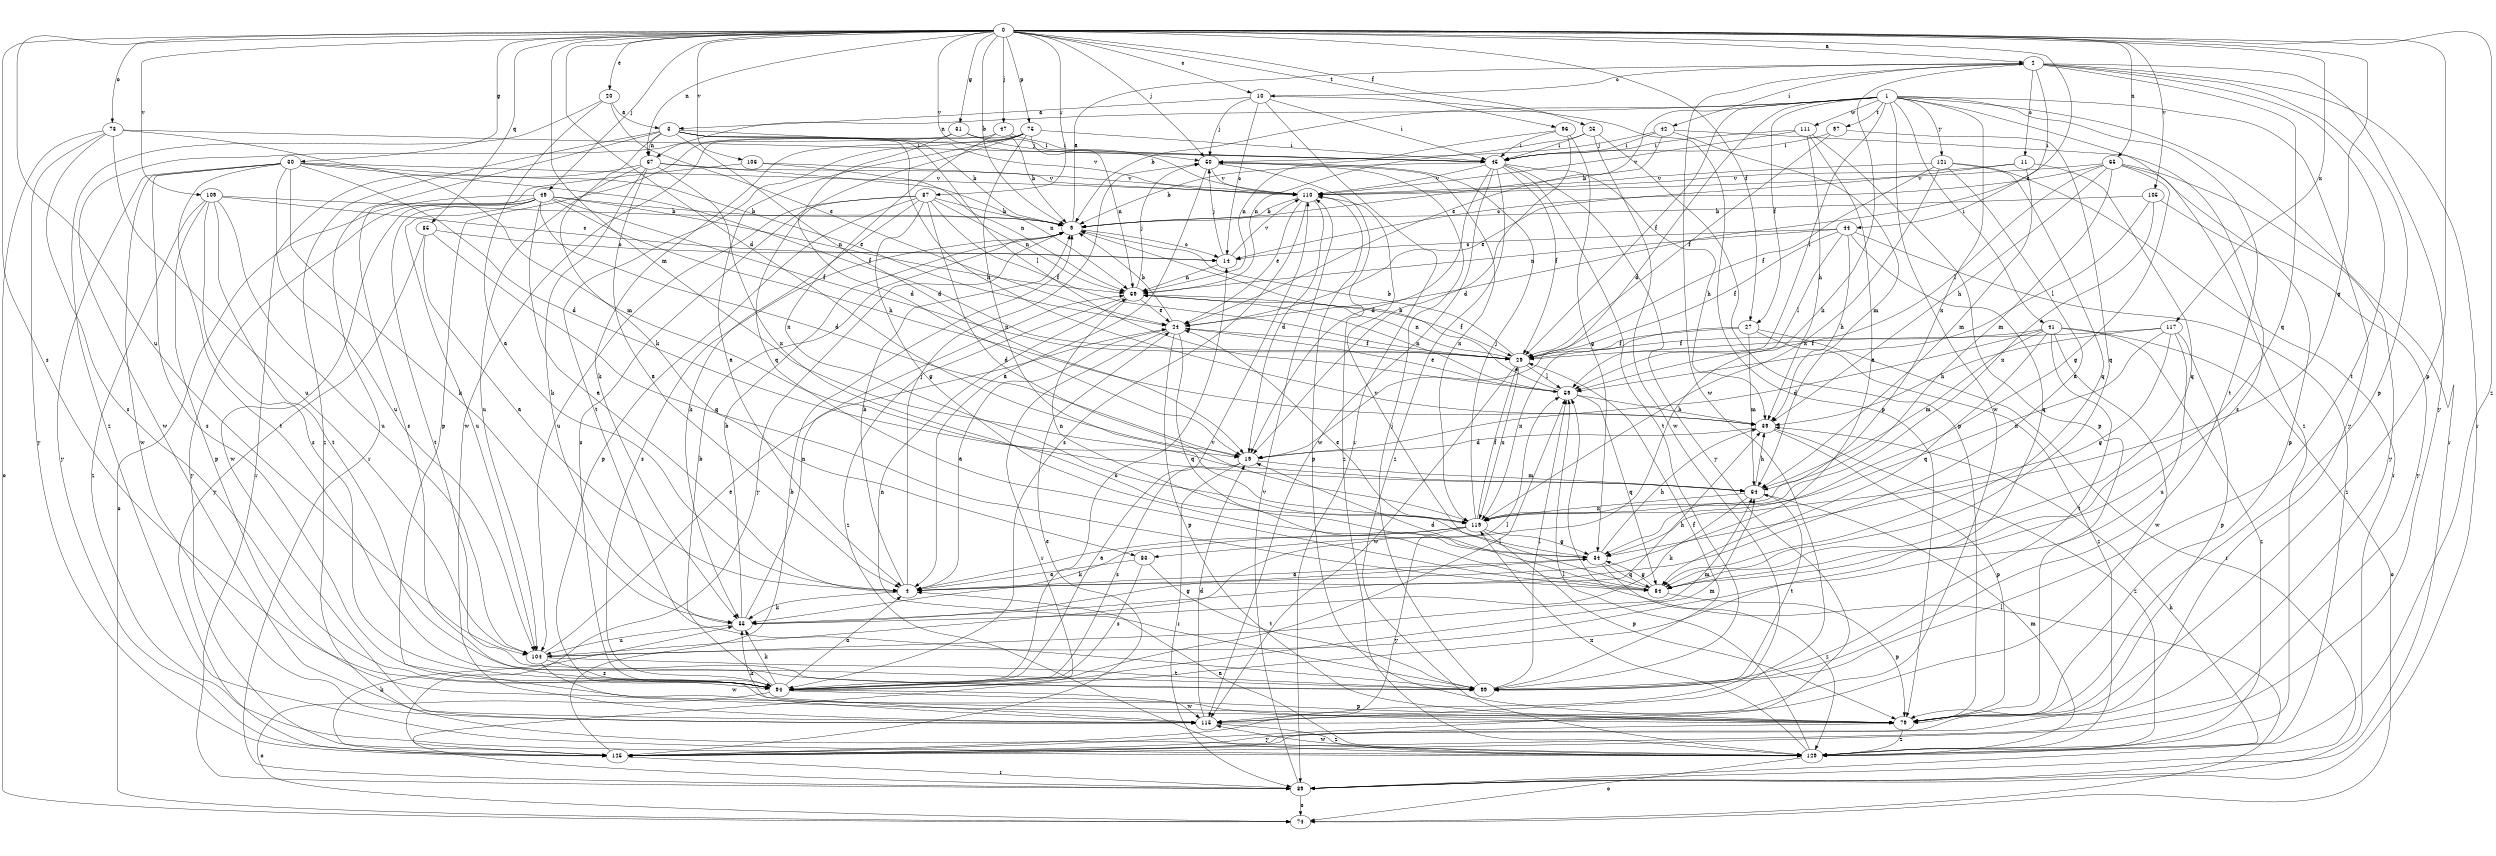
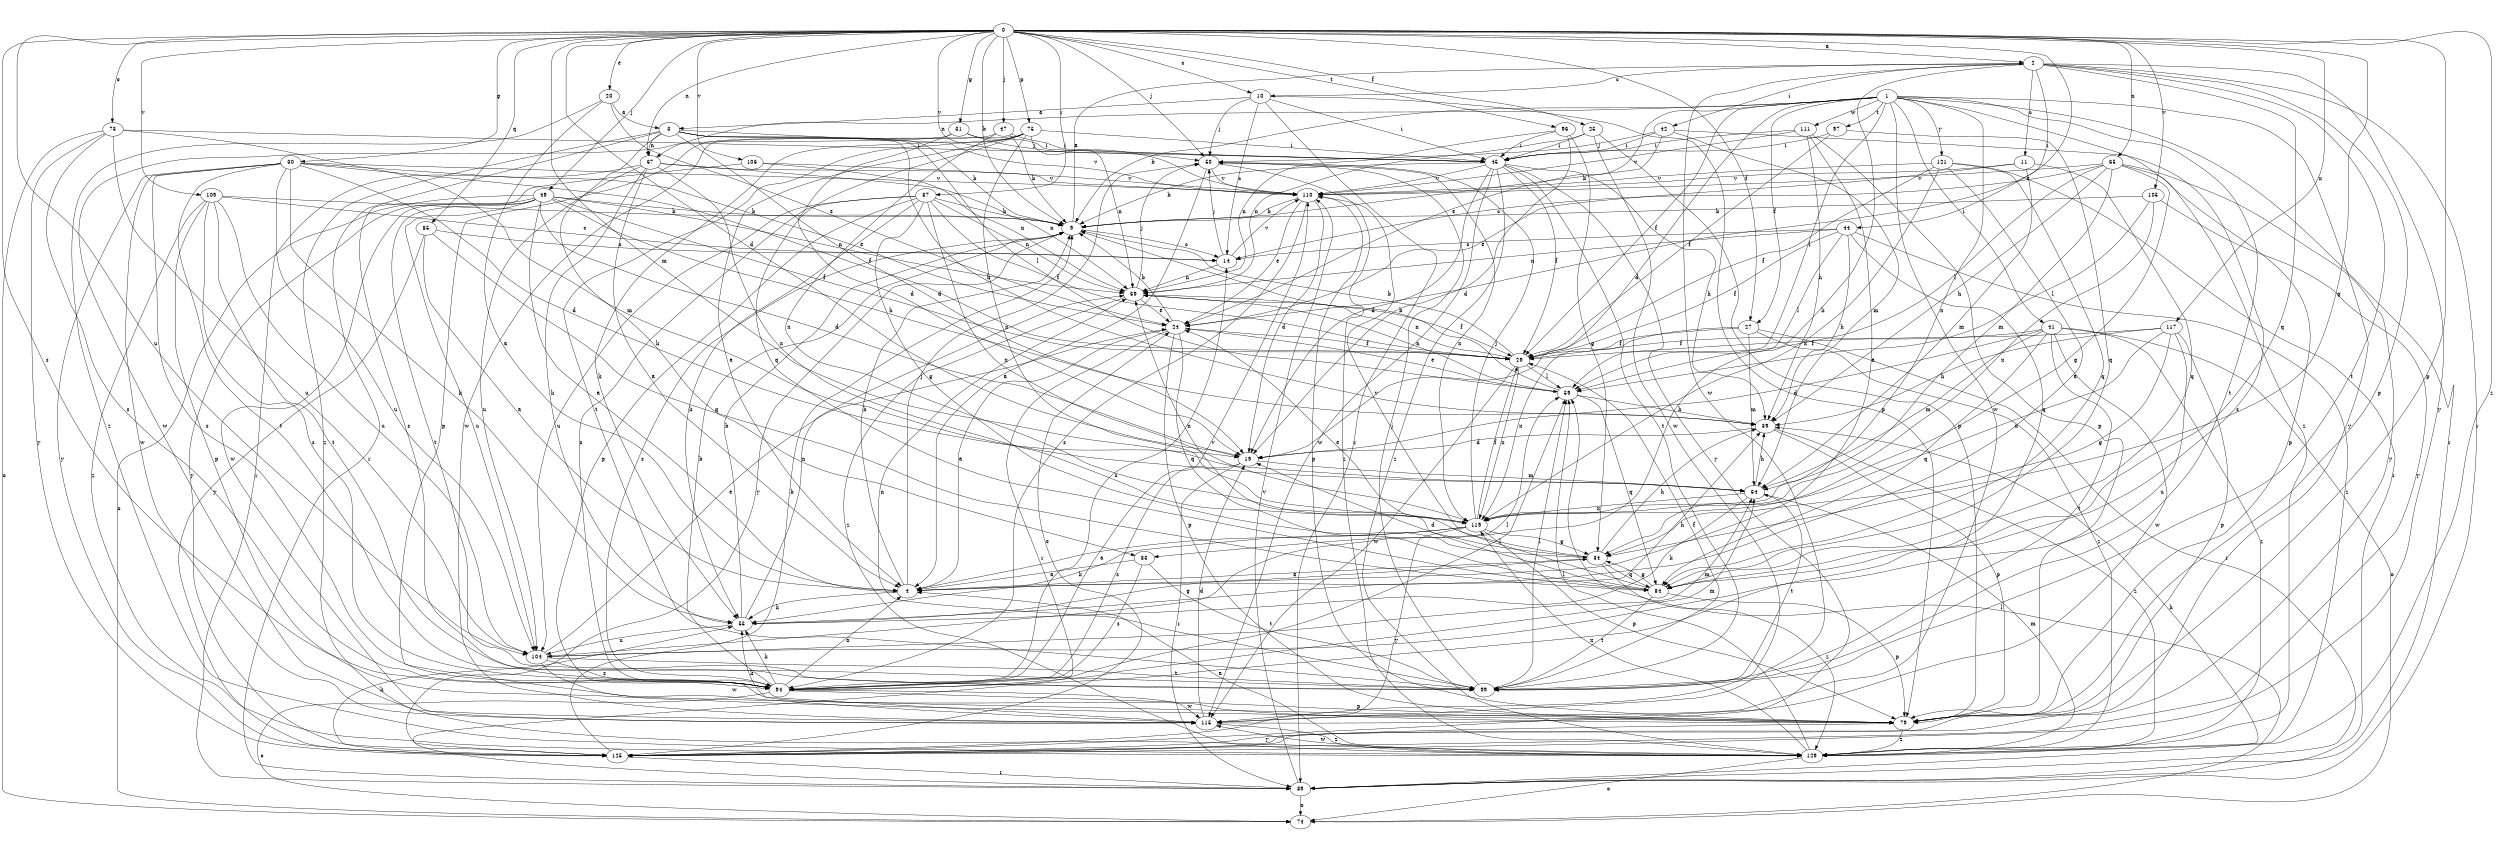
edge "87" -> "119": label "d" -> "x"
edge "69" -> "34": reversed
edge "84" -> "99": added, label "t"
